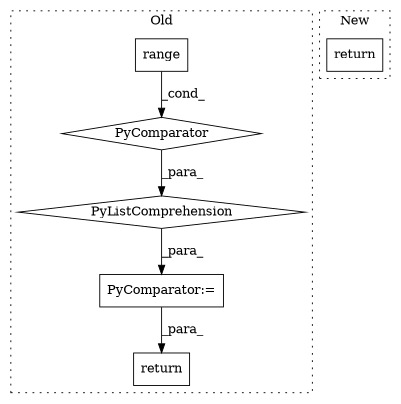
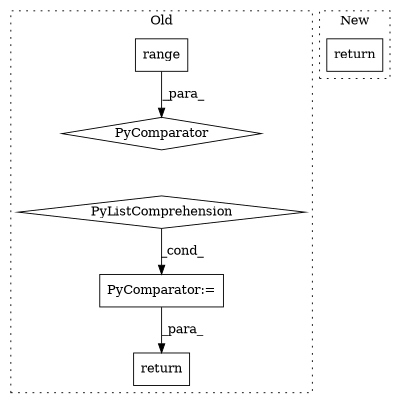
edge "range" -> "PyComparator": label "_cond_" -> "_para_"
edge "PyComparator" -> "PyListComprehension": removed, label "_para_"
edge "PyListComprehension" -> "PyComparator:=": label "_para_" -> "_cond_"
